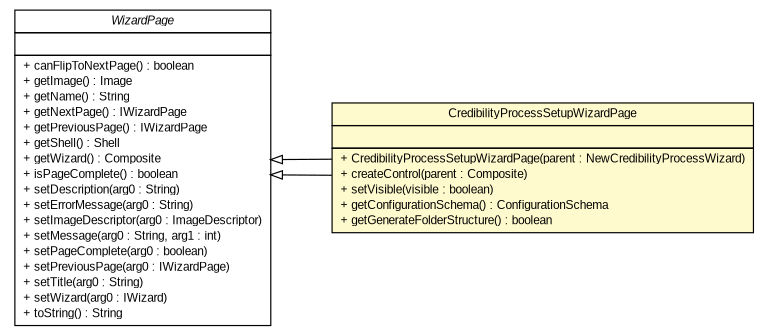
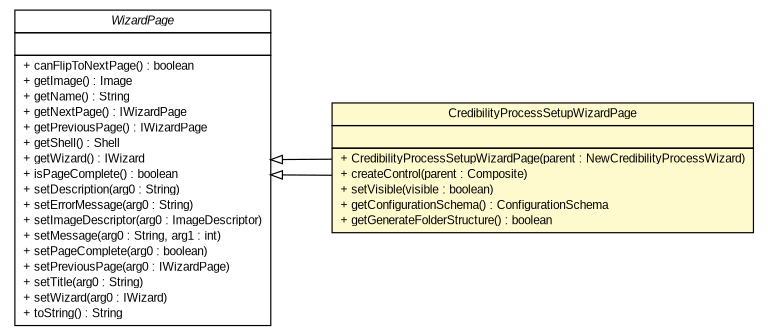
node "WizardPage": text "+ getWizard() : Composite" -> "+ getWizard() : IWizard"
